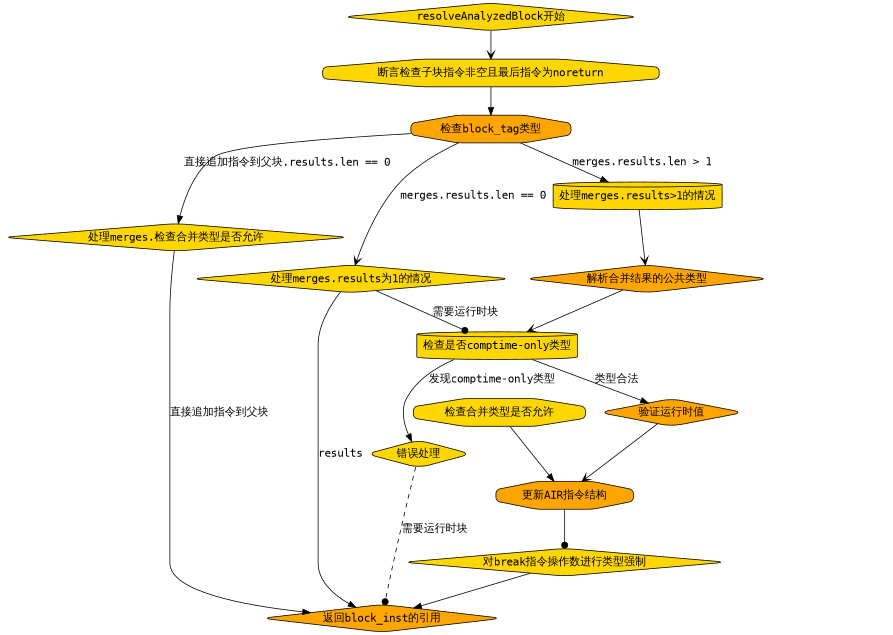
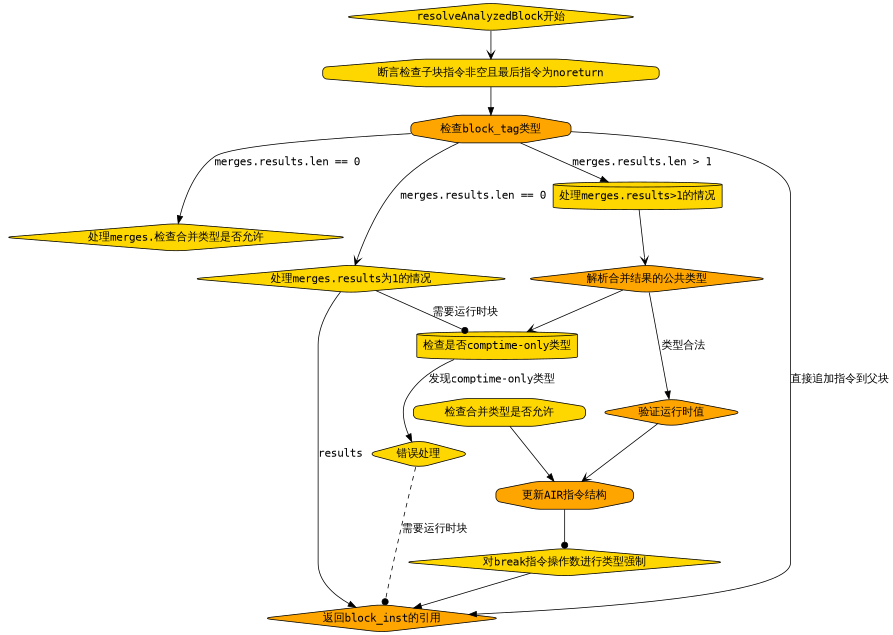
edge "检查block_tag类型" -> "处理merges.检查合并类型是否允许": label "直接追加指令到父块.results.len == 0" -> "merges.results.len == 0"
edge "检查是否comptime-only类型" -> "验证运行时值": now "解析合并结果的公共类型" -> "验证运行时值"
edge "处理merges.检查合并类型是否允许" -> "返回block_inst的引用": now "检查block_tag类型" -> "返回block_inst的引用"
